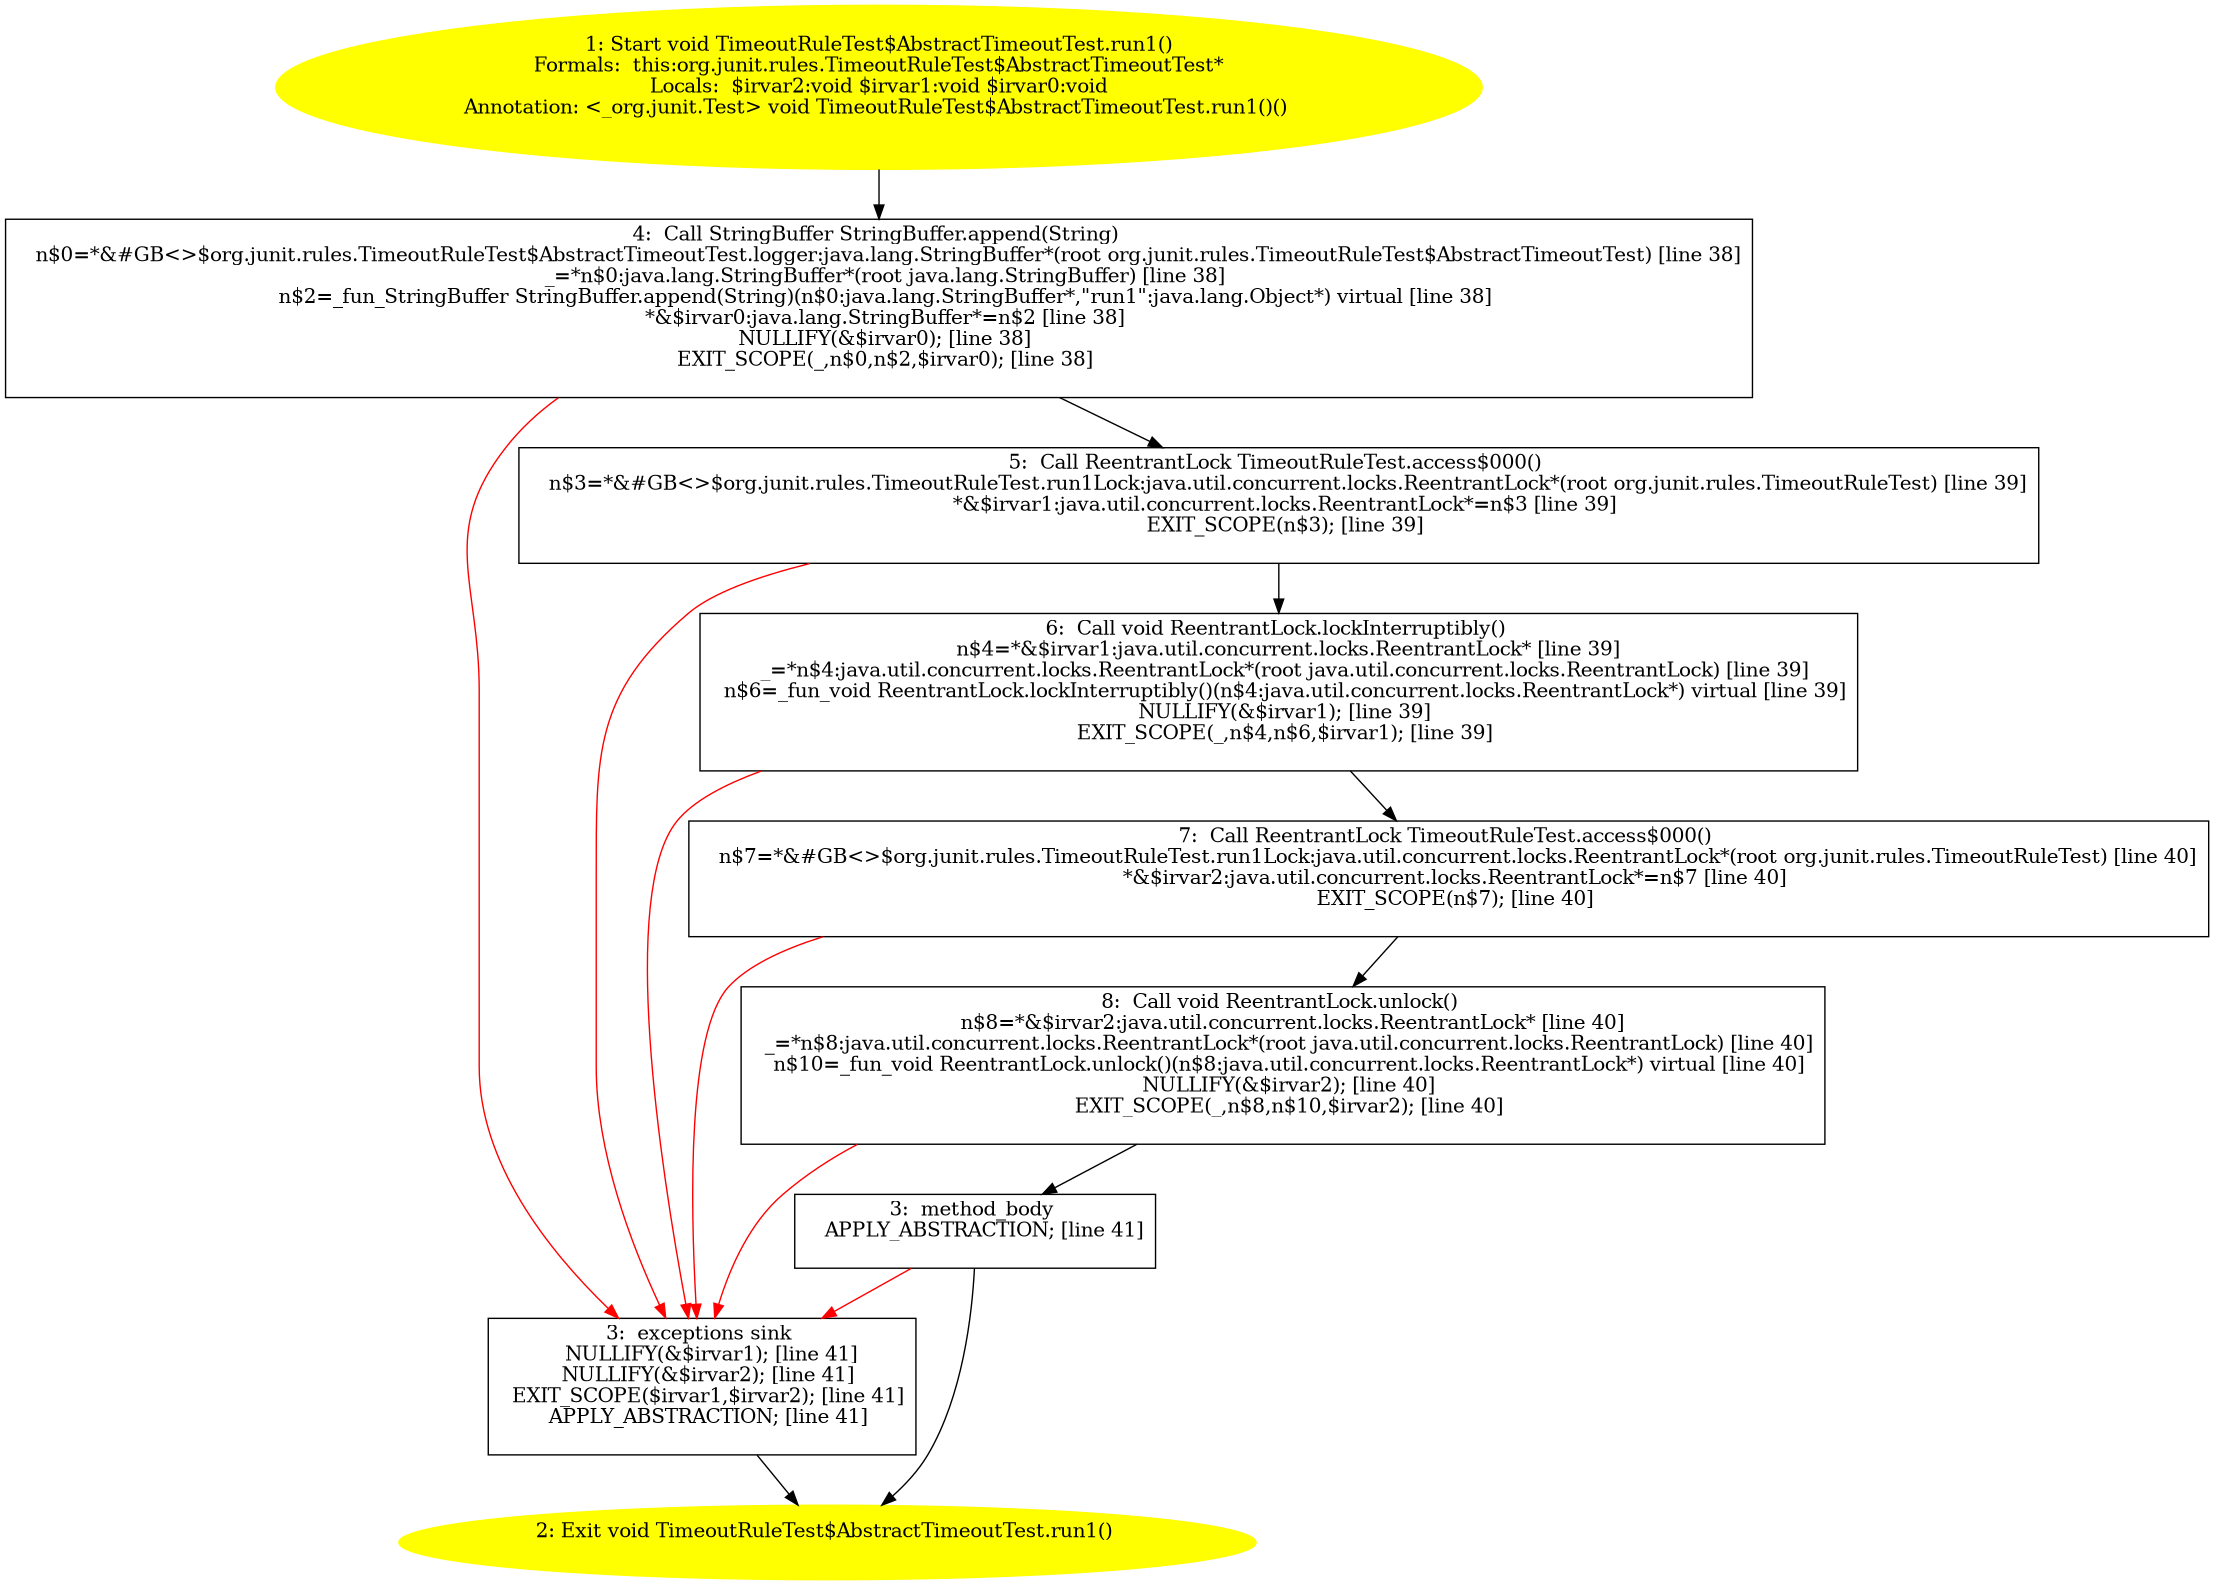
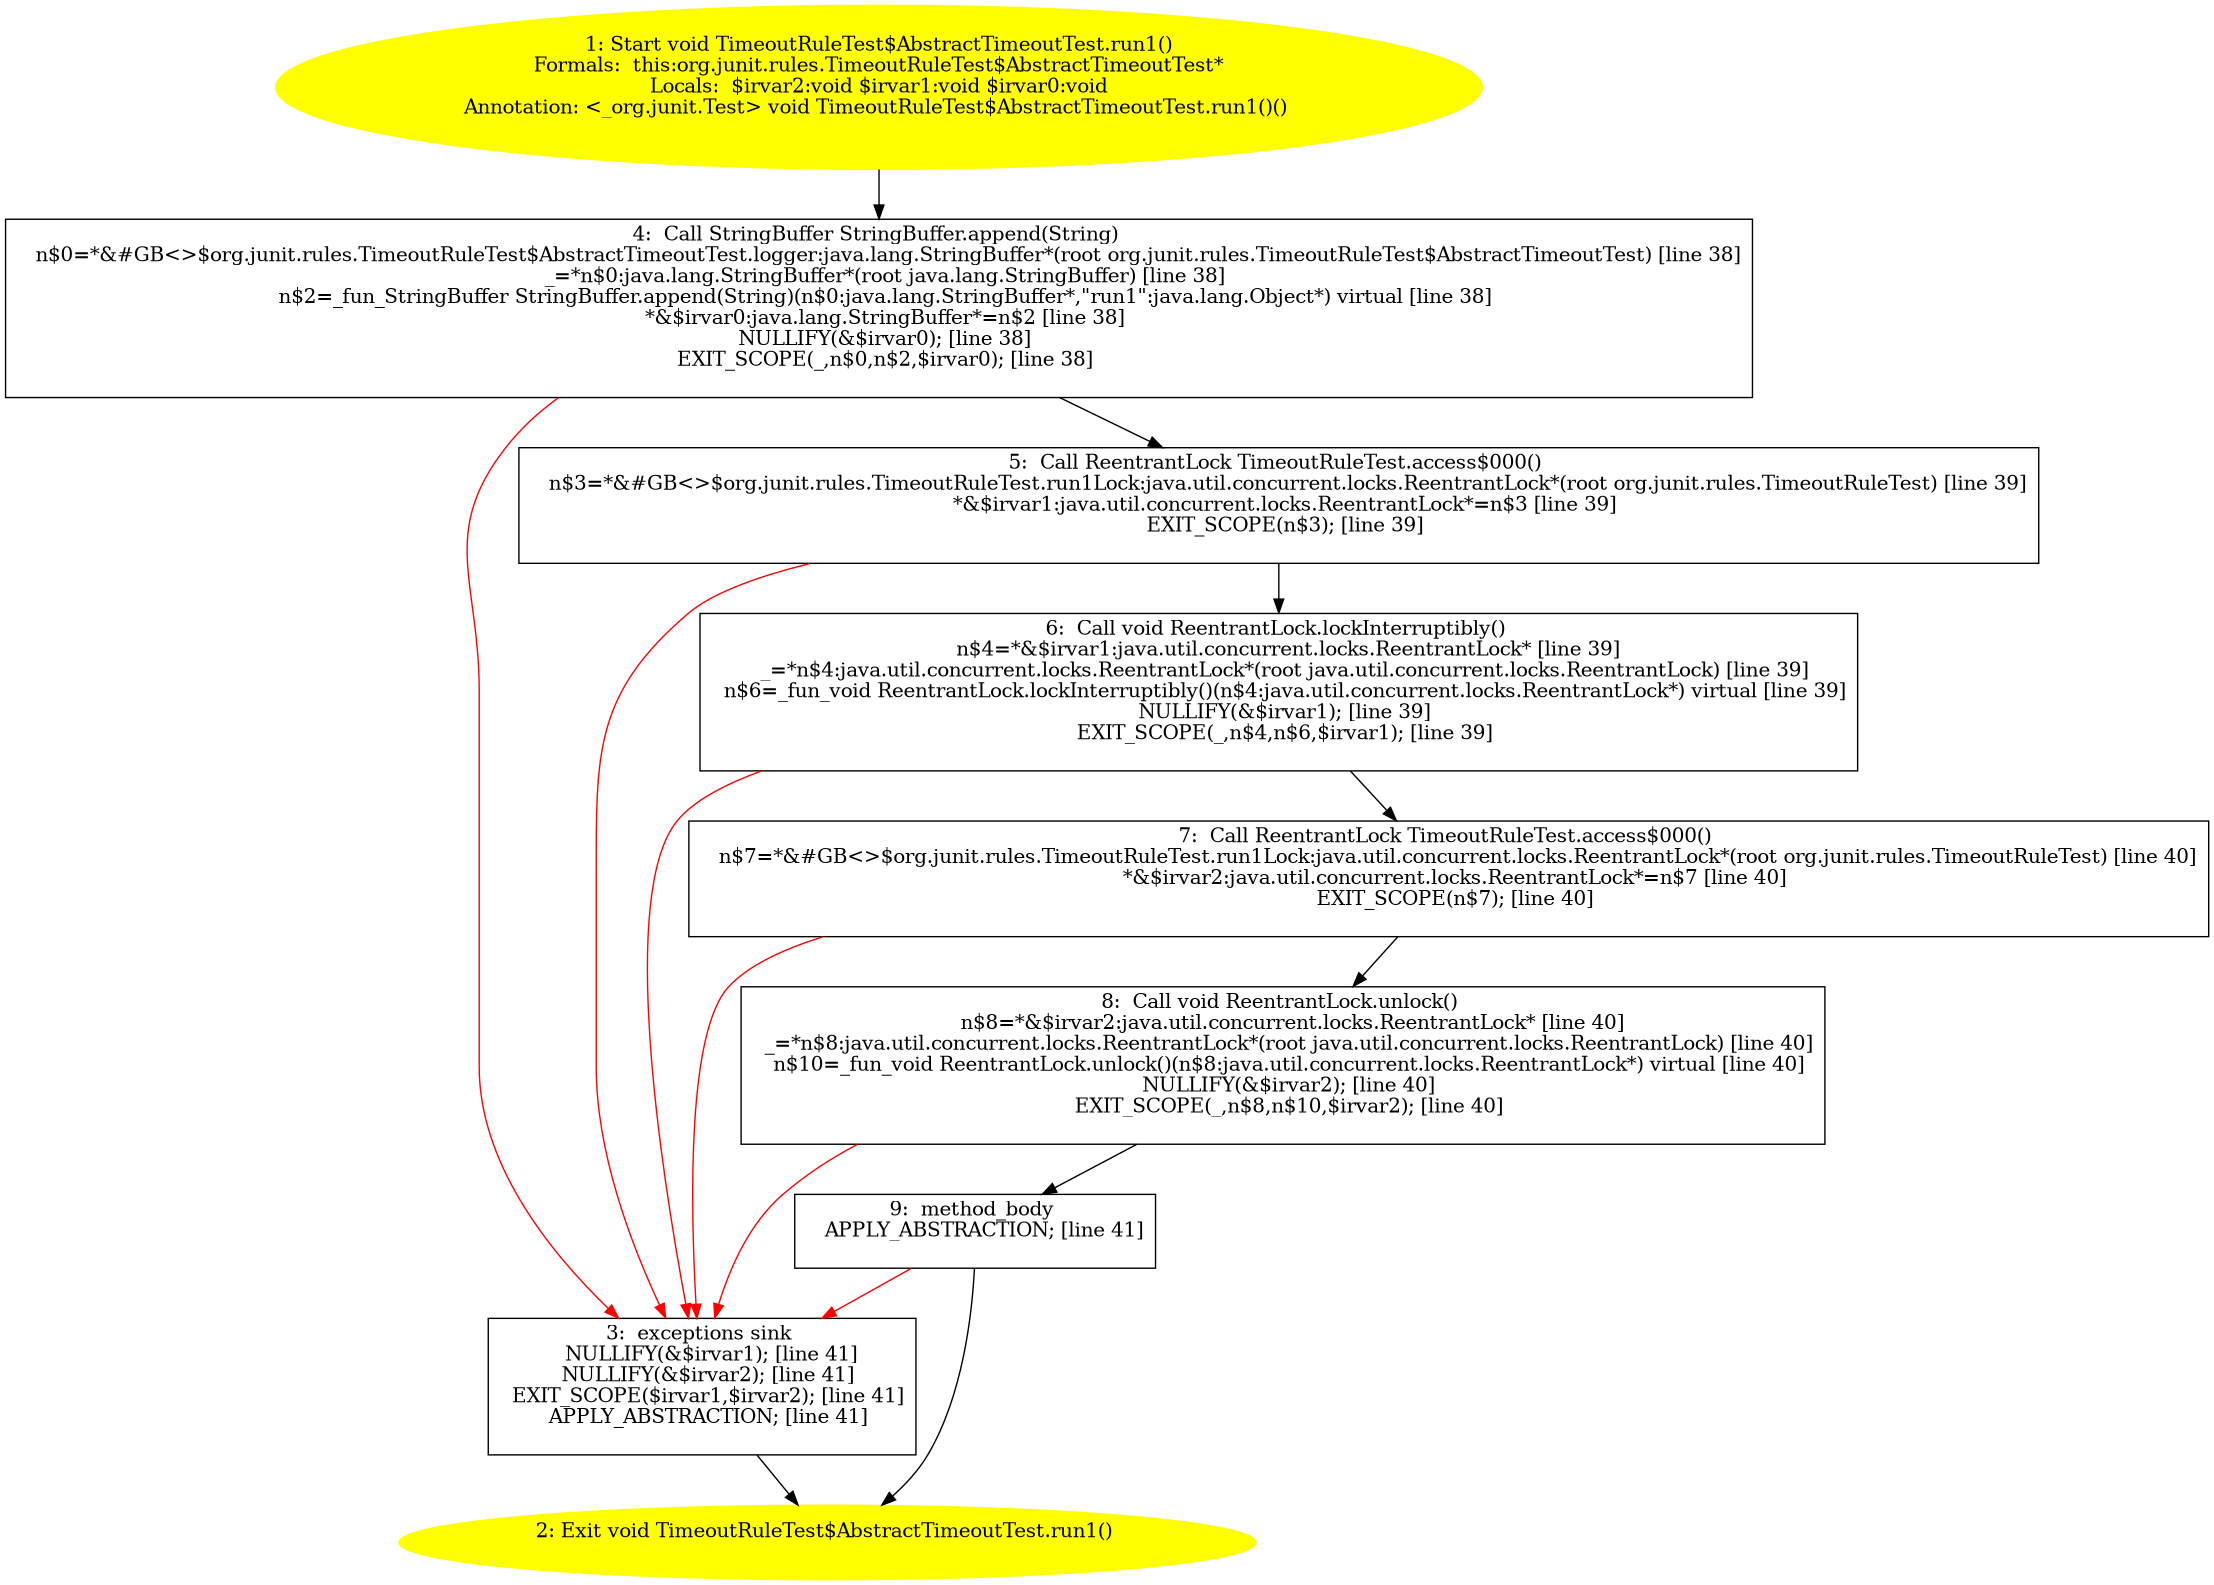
node "3:  method_body APPLY_ABSTRACTION; [line 41]": label "3:  method_body APPLY_ABSTRACTION; [line 41]" -> "9:  method_body APPLY_ABSTRACTION; [line 41]"
